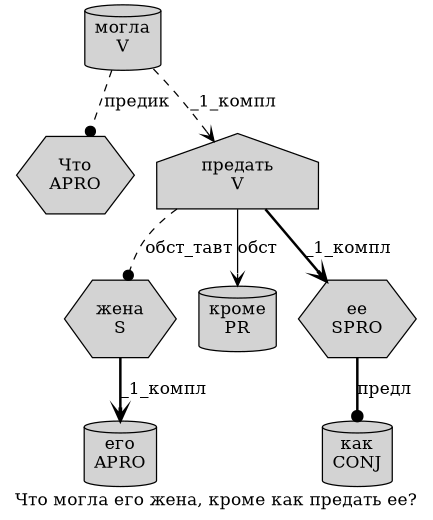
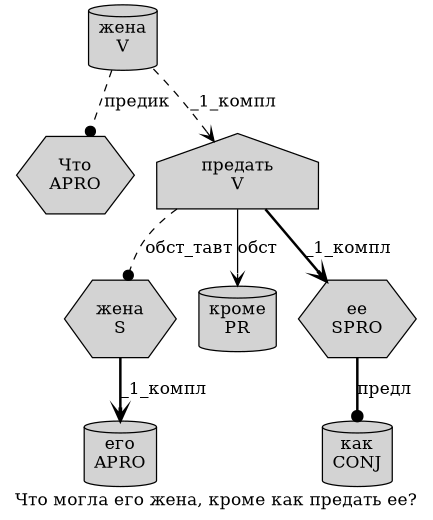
node "могла V": label "могла V" -> "жена V"
